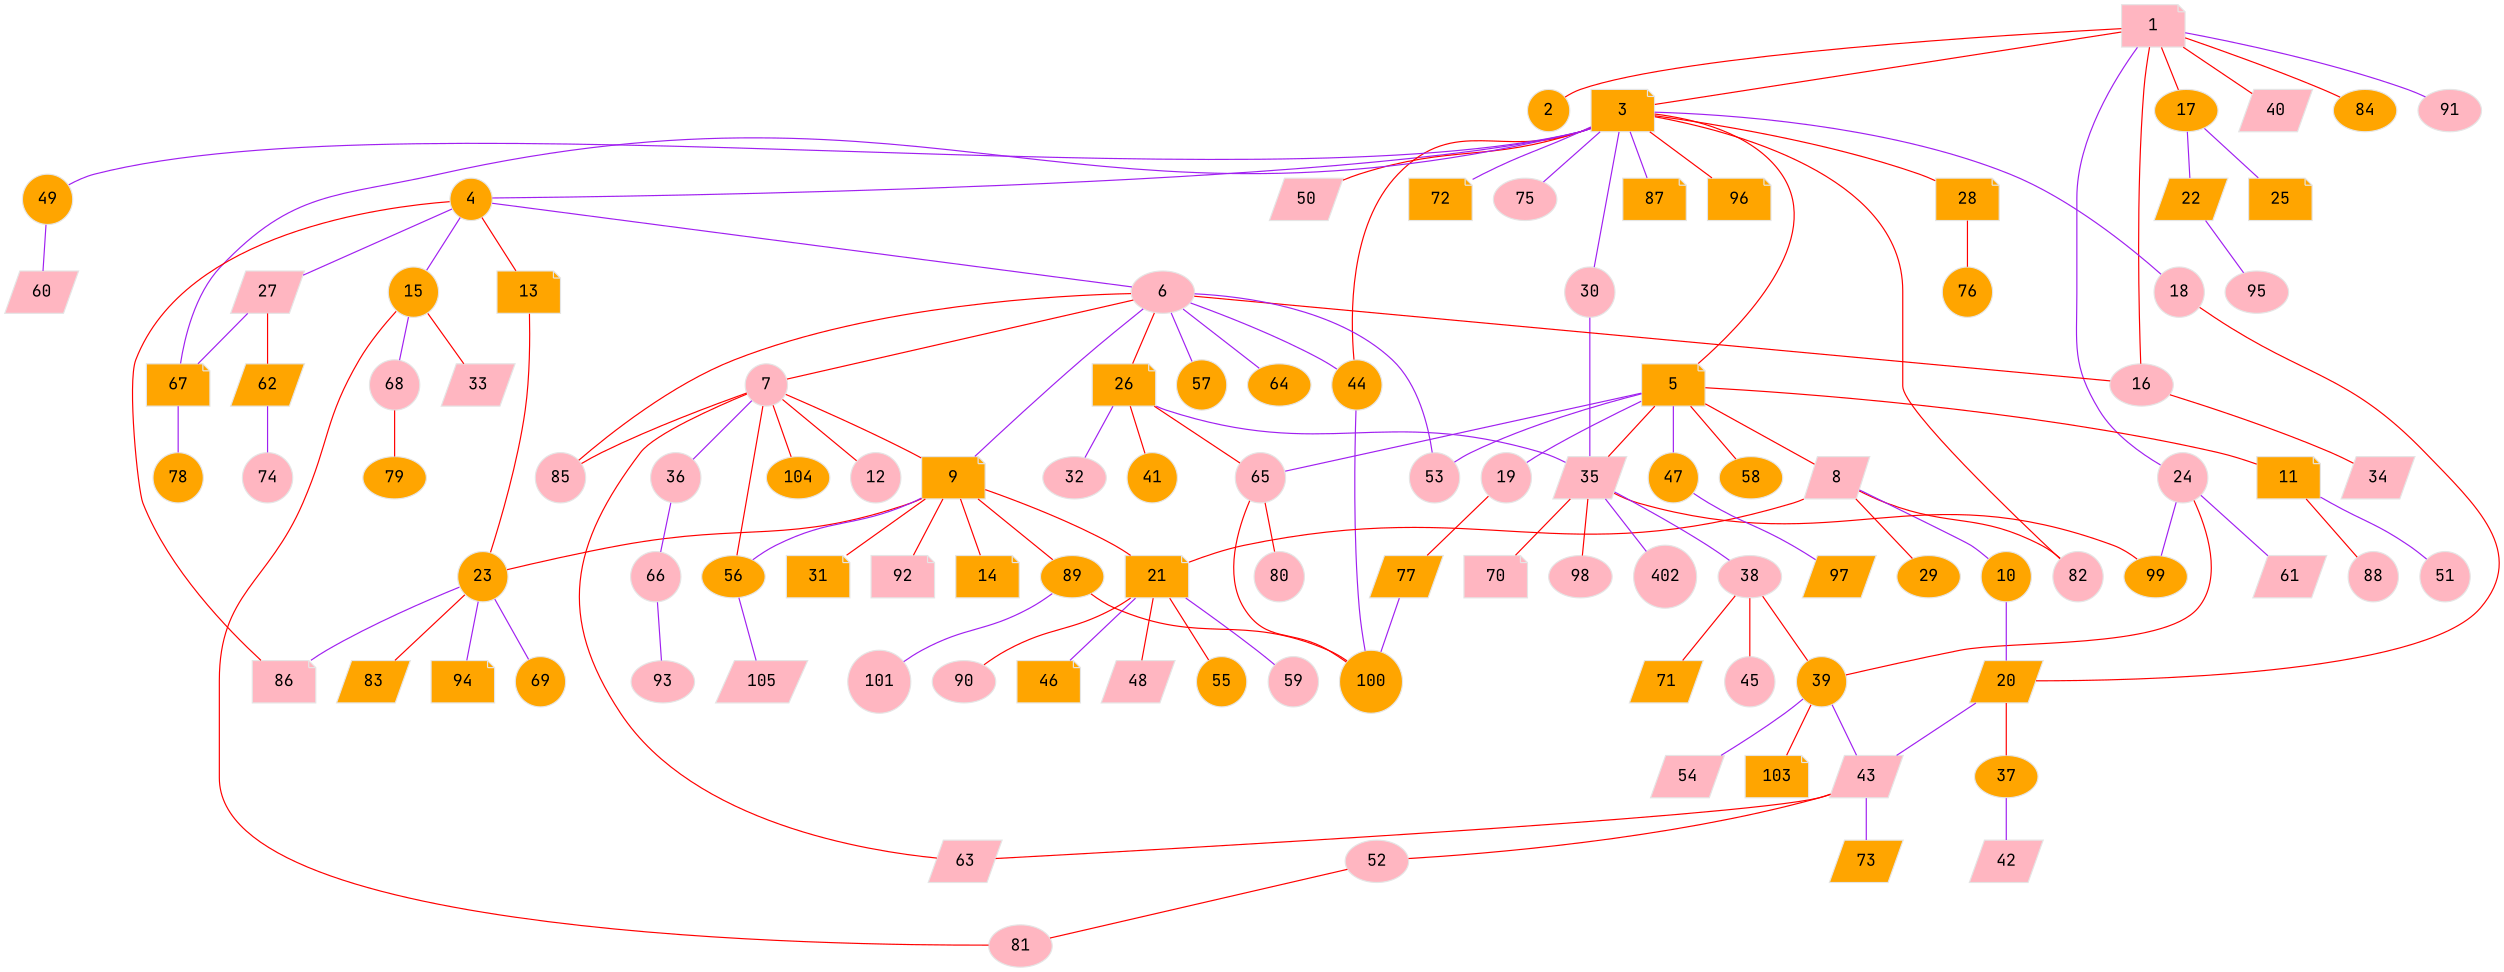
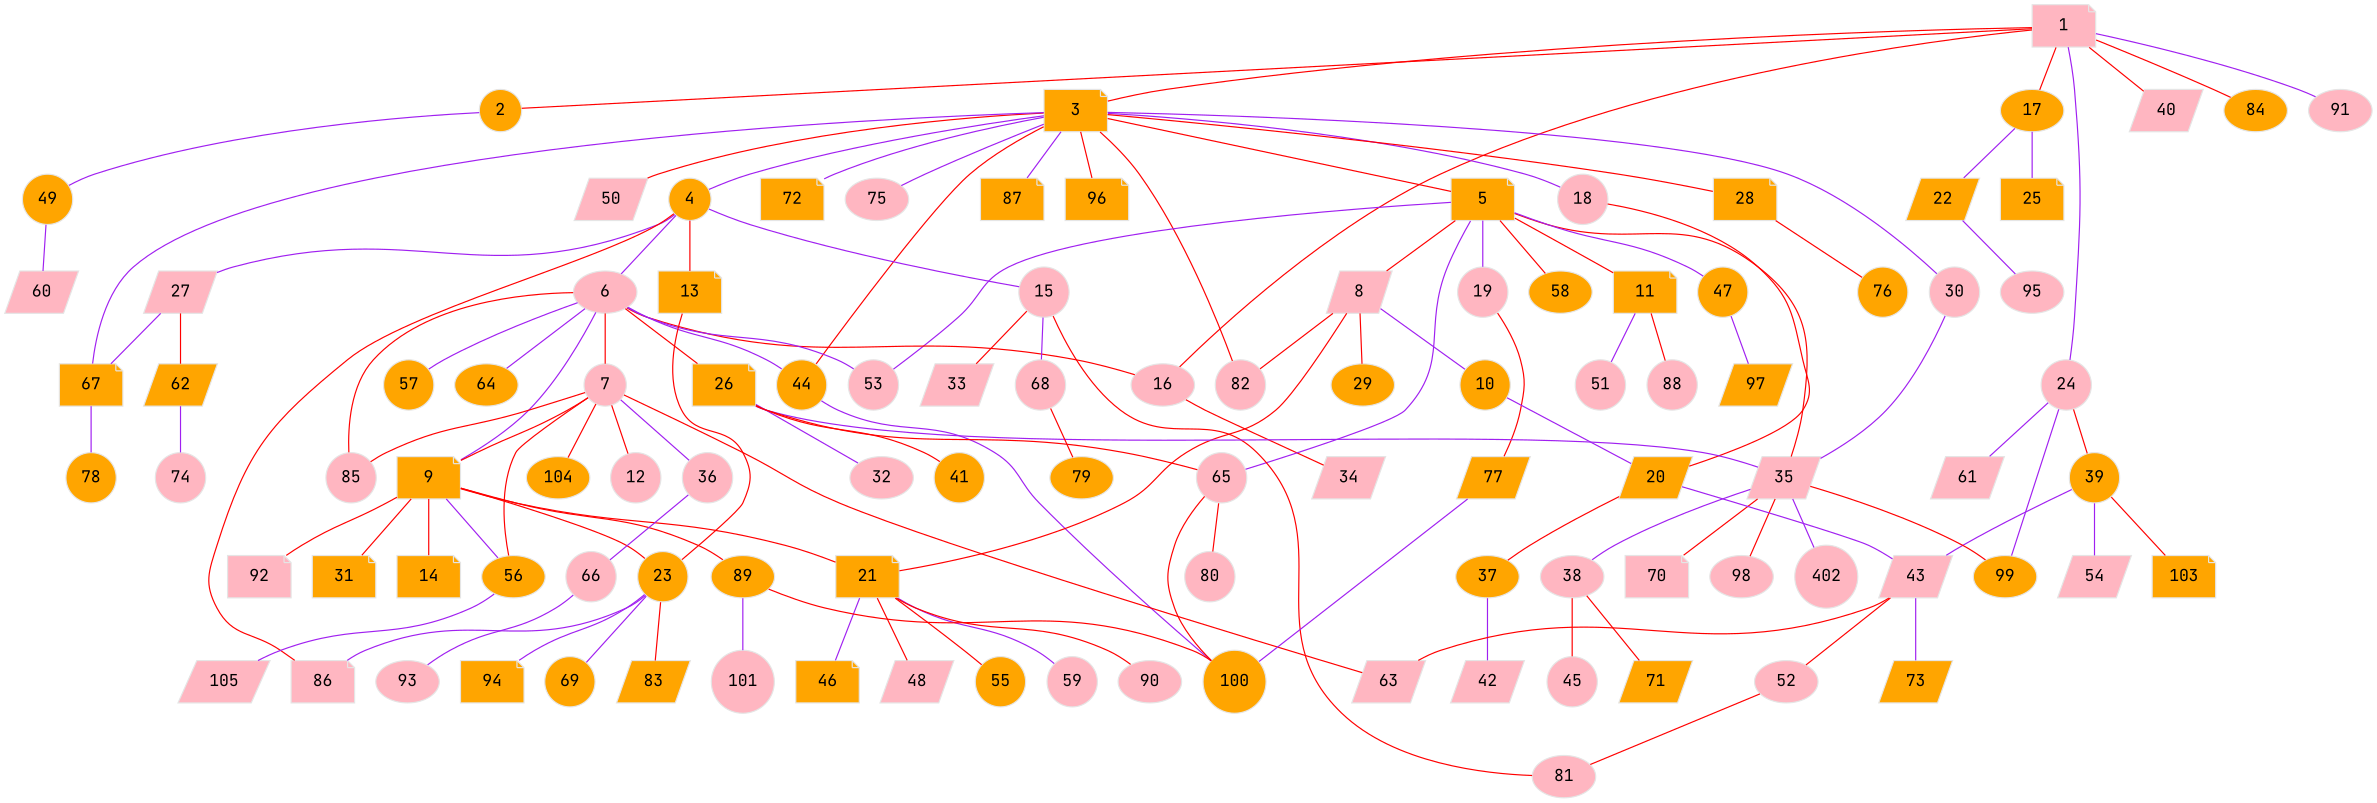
edge "3" -- "49": now "2" -- "49"
node "15": fillcolor orange -> lightpink
edge "38" -- "39": removed
